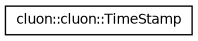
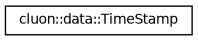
node "cluon::cluon::TimeStamp": label "cluon::cluon::TimeStamp" -> "cluon::data::TimeStamp"
